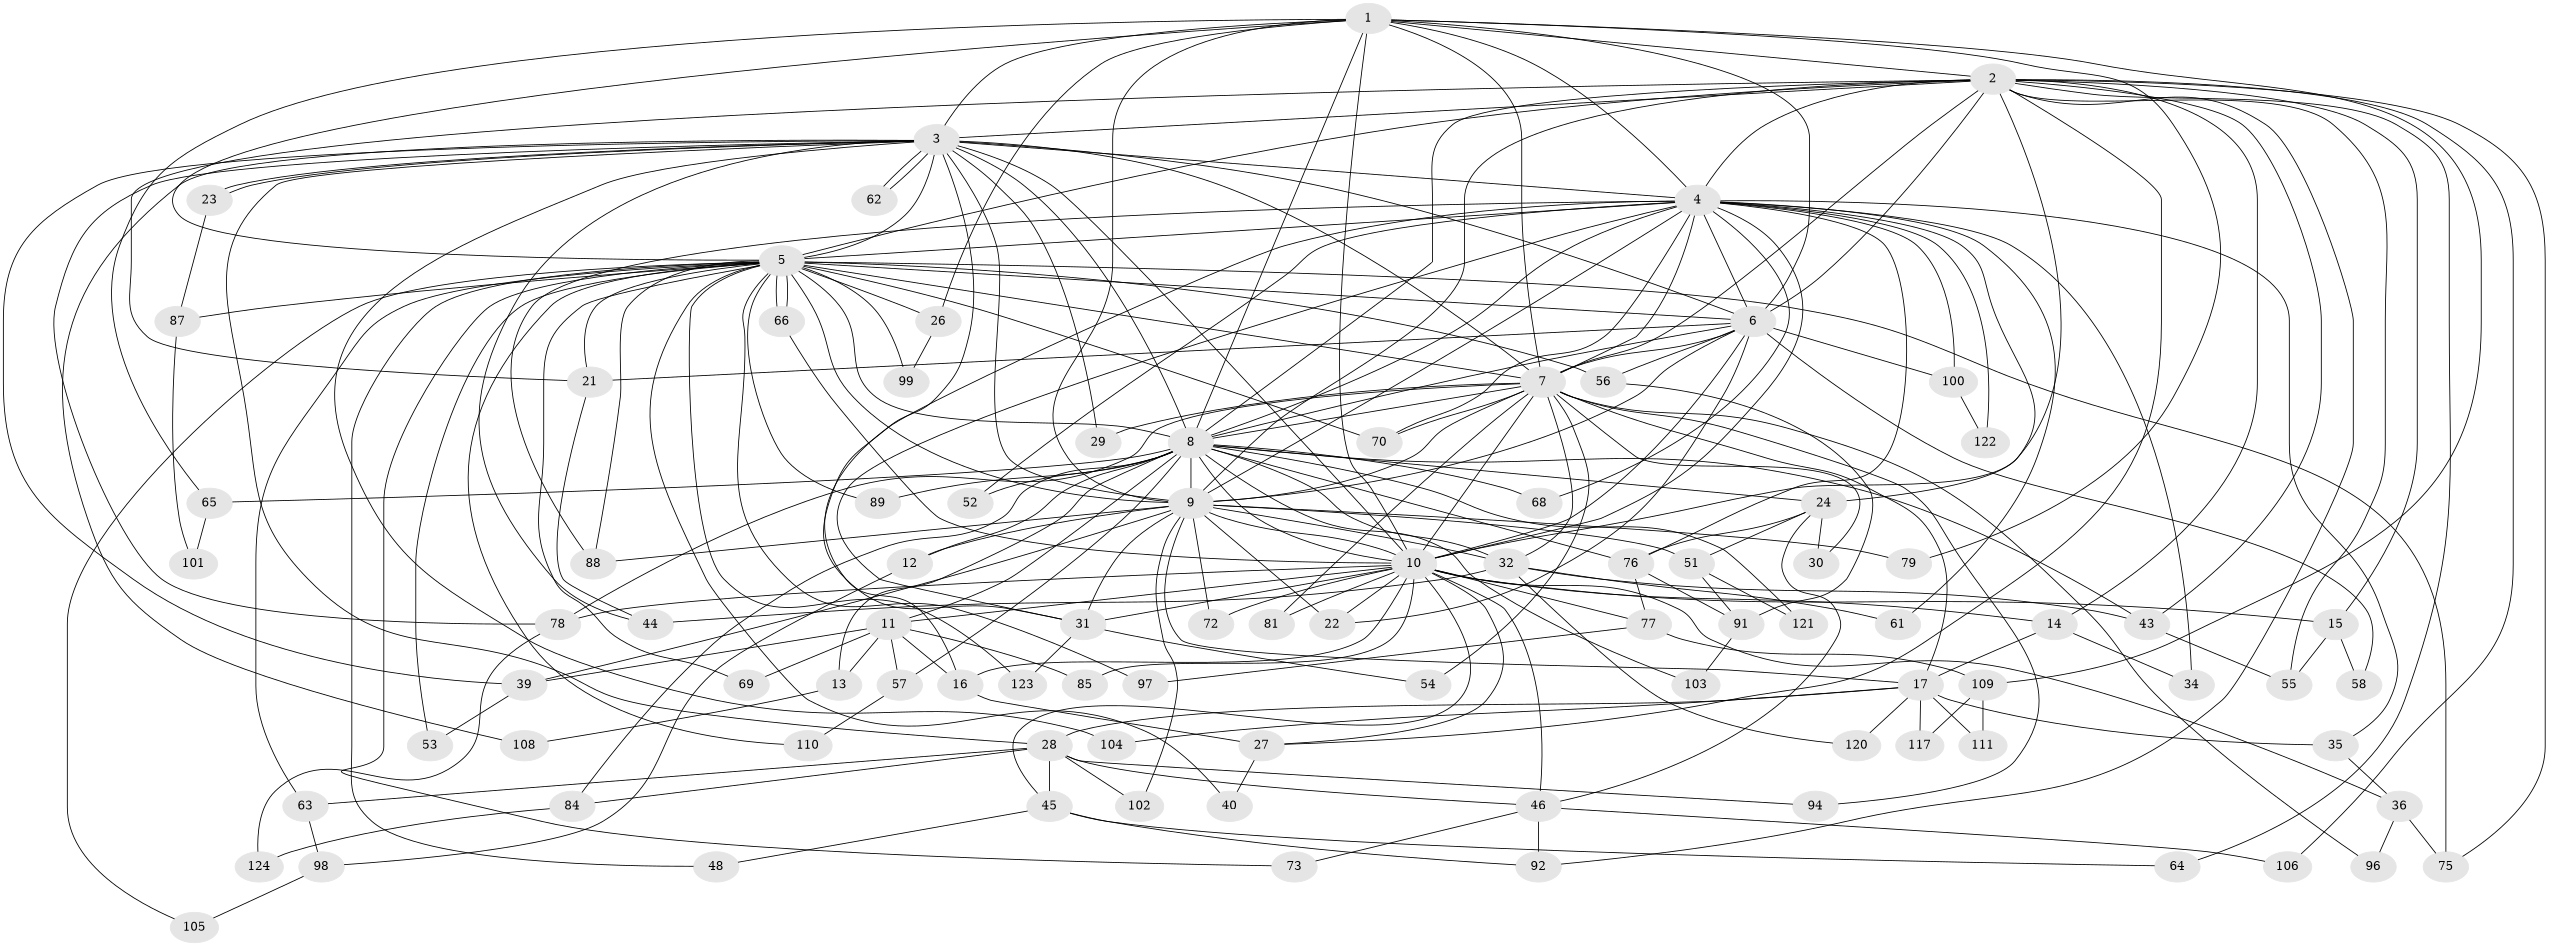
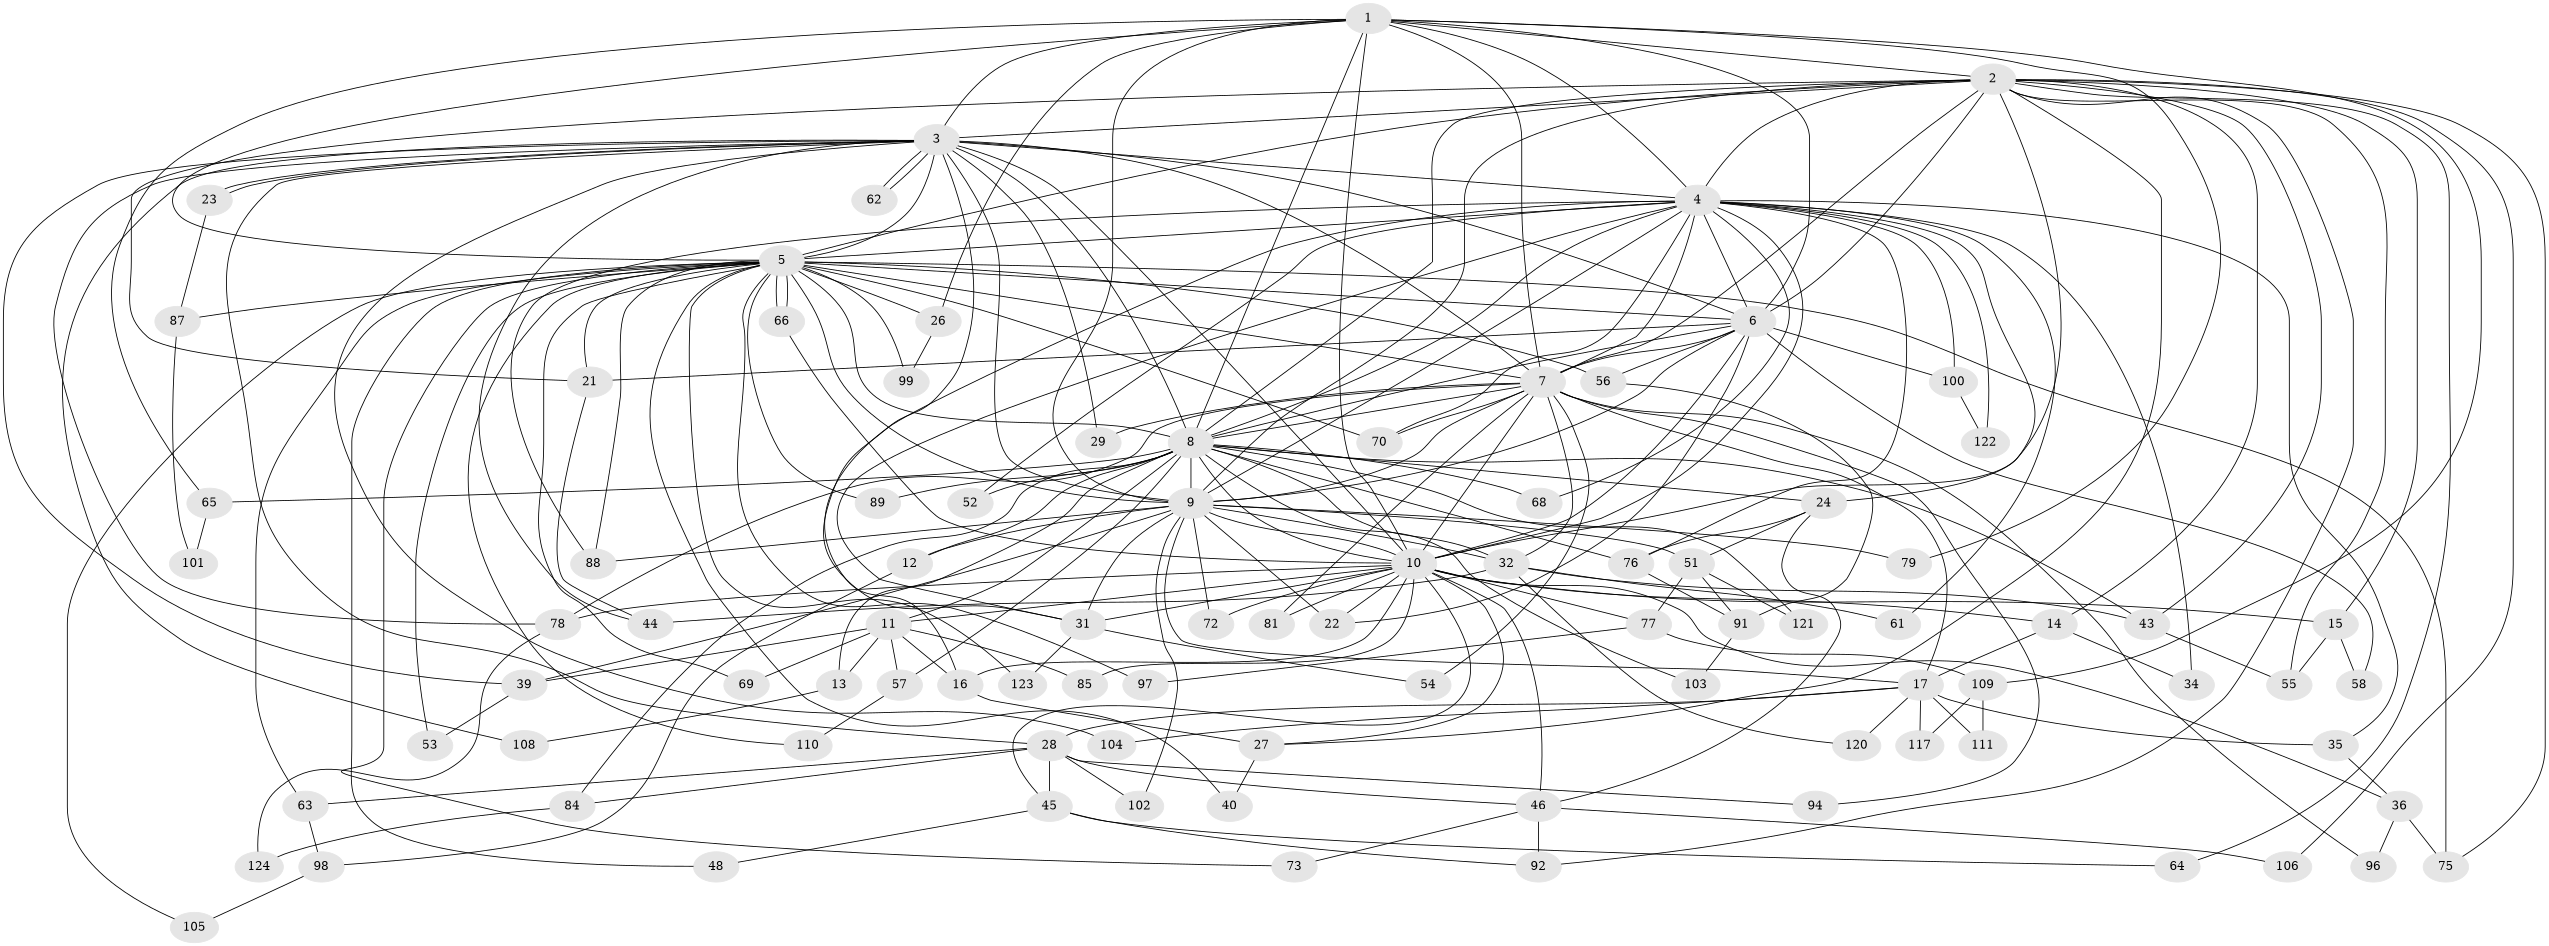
node "30": removed
edge "76" -- "77": now "51" -- "77"
